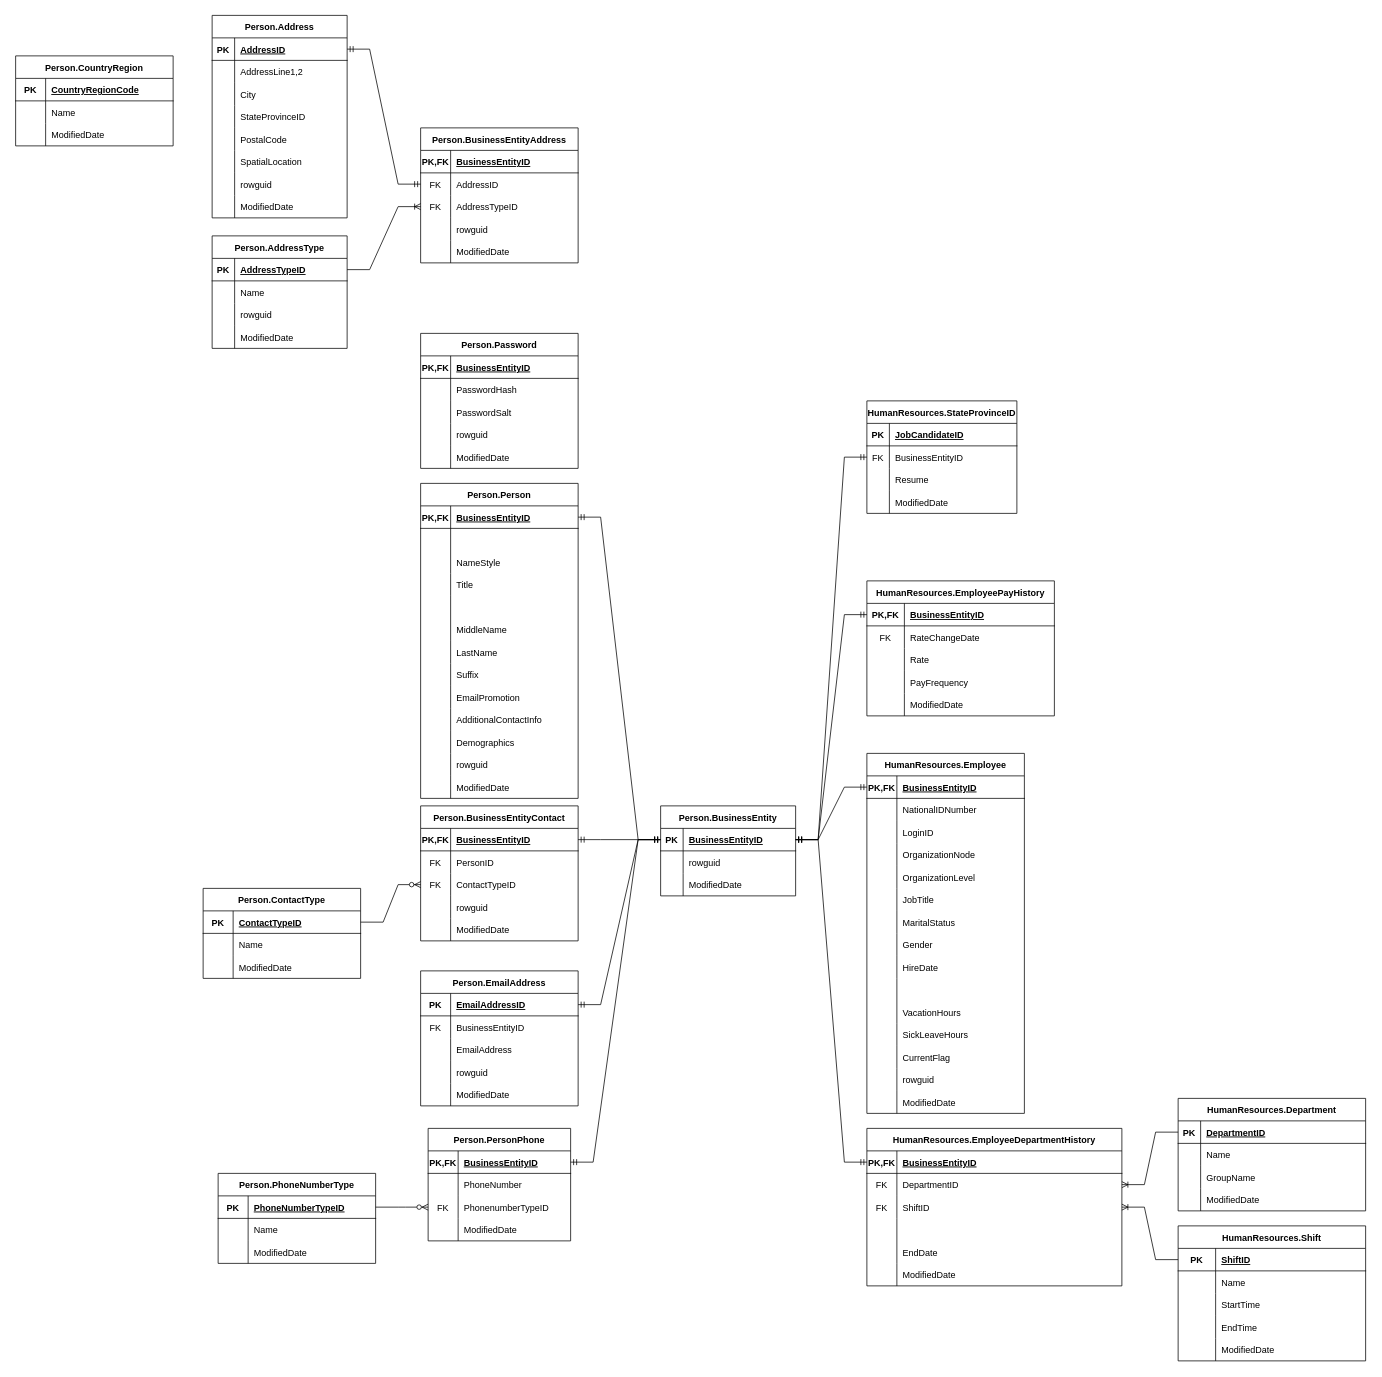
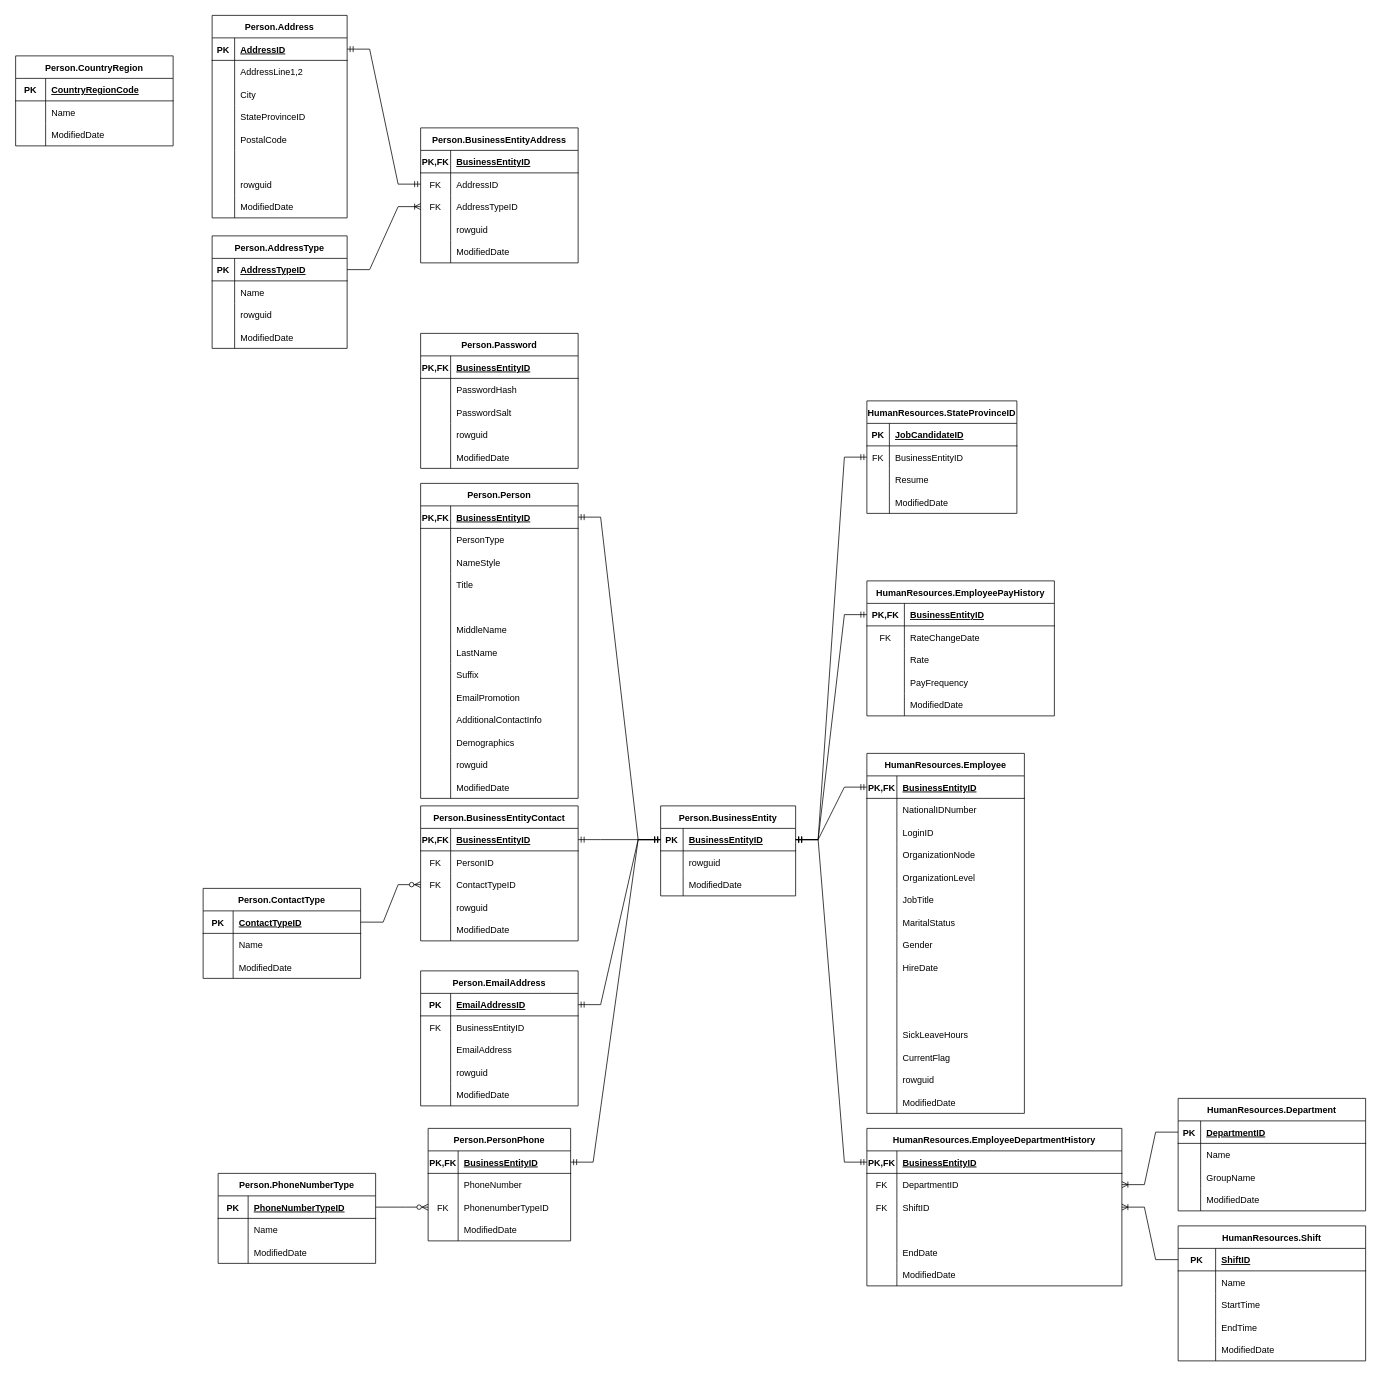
node "SpatialLocation": removed
node "PersonType": added
node "VacationHours": removed
